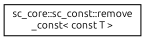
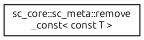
node "sc_core::sc_const::remove _const< const T >": label "sc_core::sc_const::remove _const< const T >" -> "sc_core::sc_meta::remove _const< const T >"
